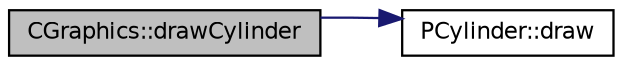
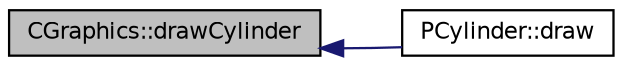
edge "CGraphics::drawCylinder" -> "PCylinder::draw": reversed
